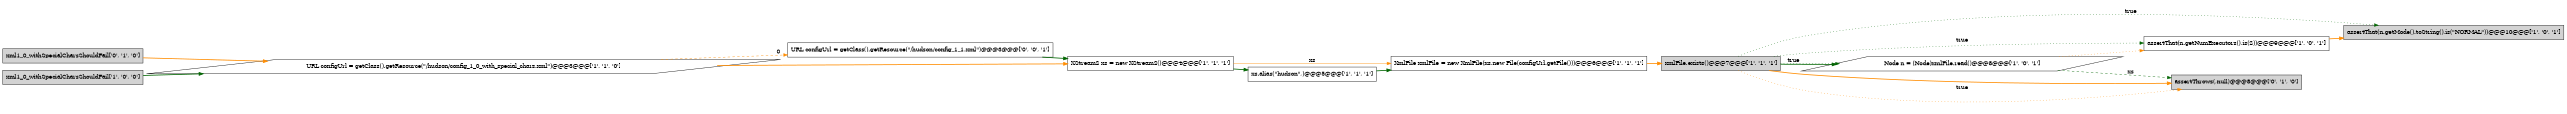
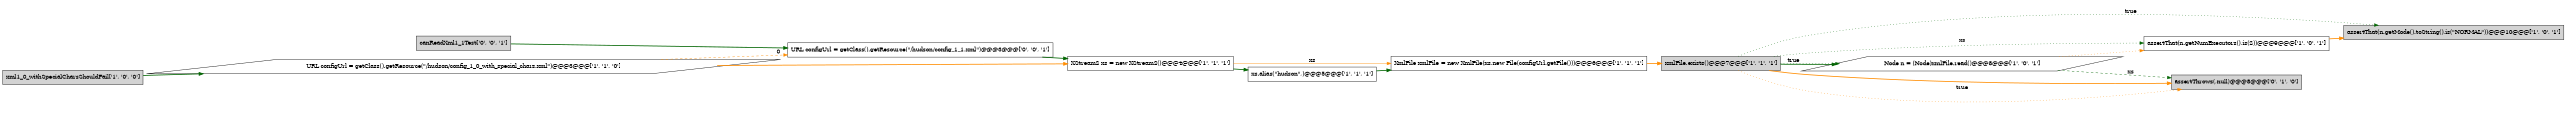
edge "xmlFile.exists()@@@7@@@['1', '1', '1']" -> "assertThat(n.getNumExecutors(),is(2))@@@9@@@['1', '0', '1']": label "true" -> "xs"
node "canReadXml1_1Test['0', '0', '1']": added
node "xml1_0_withSpecialCharsShouldFail['0', '1', '0']": removed
